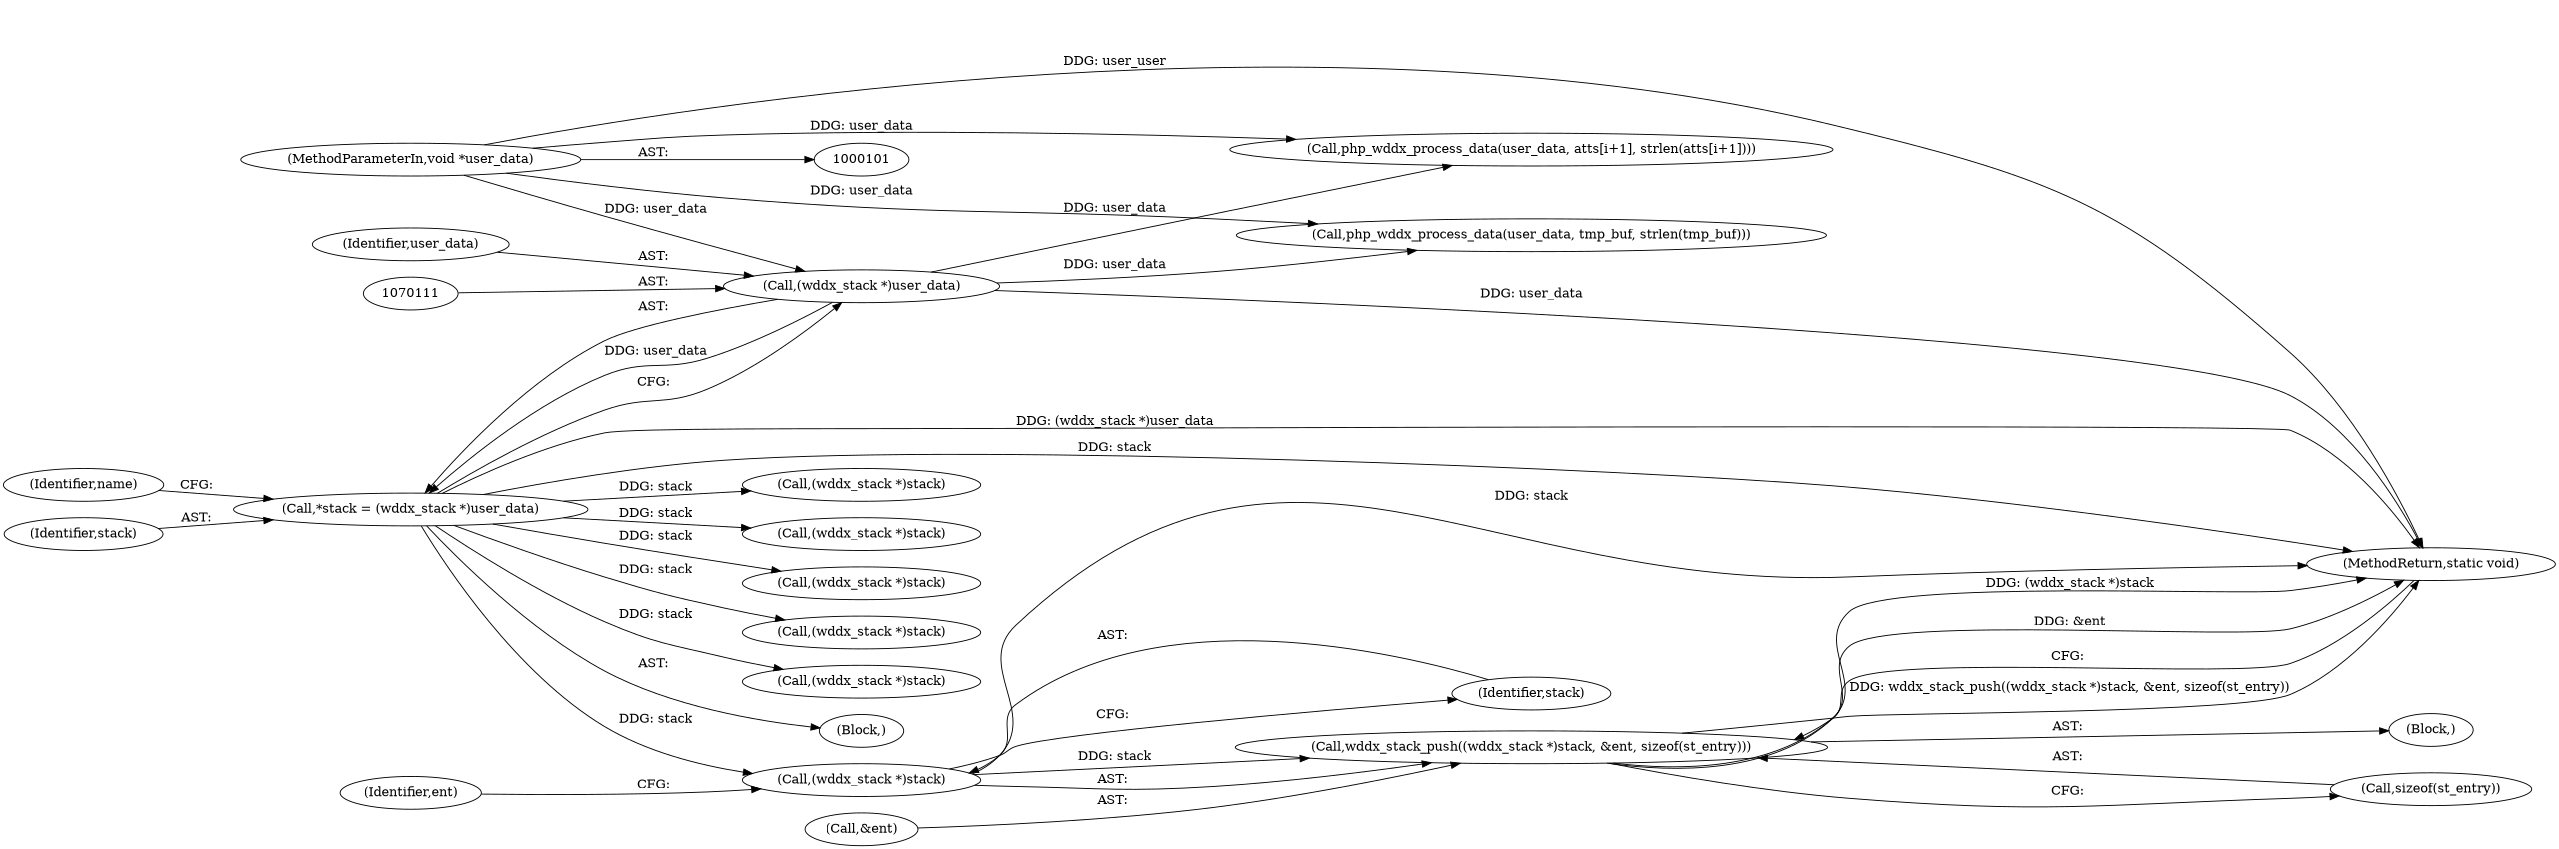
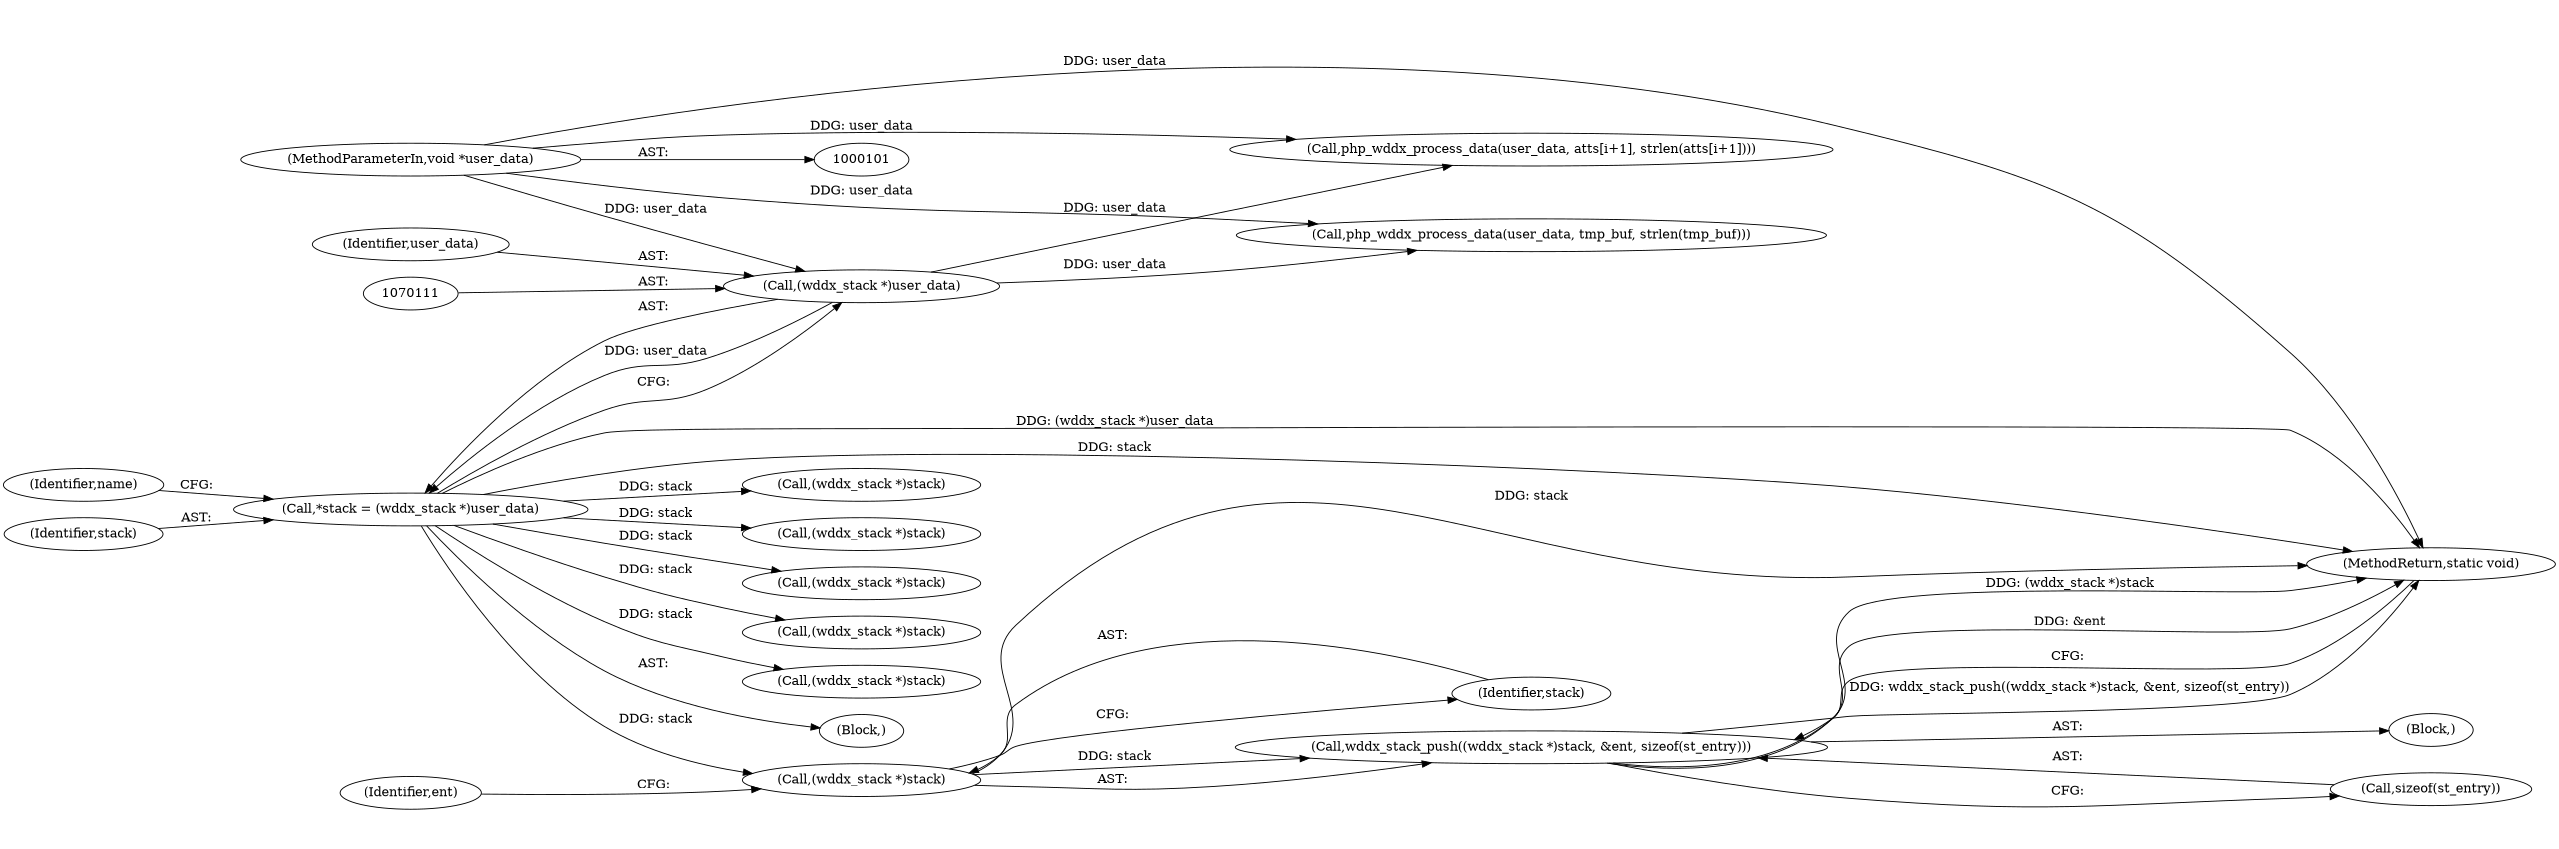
edge "(MethodParameterIn,void *user_data)" -> "(MethodReturn,static void)": label "DDG: user_user" -> "DDG: user_data"
edge "(Call,(wddx_stack *)user_data)" -> "(MethodReturn,static void)": removed, label "DDG: user_data"
node "(Call,&ent)": removed
